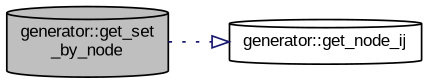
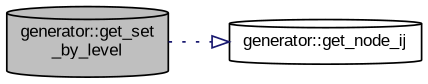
node "generator::get_set _by_node": label "generator::get_set _by_node" -> "generator::get_set _by_level"
